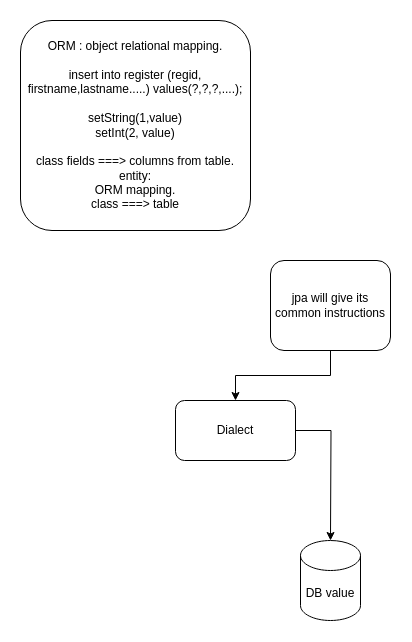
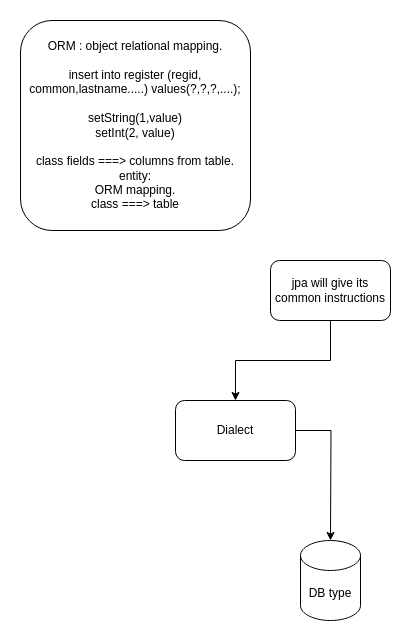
node "ORM : object relational mapping. insert into register (regid, firstname,lastname.....) values(?,?,?,....); setString(1,value) setInt(2, value) class fields ===> columns from table. entity: ORM mapping. class ===> table": label "ORM : object relational mapping. insert into register (regid, firstname,lastname.....) values(?,?,?,....); setString(1,value) setInt(2, value) class fields ===> columns from table. entity: ORM mapping. class ===> table" -> "ORM : object relational mapping. insert into register (regid, common,lastname.....) values(?,?,?,....); setString(1,value) setInt(2, value) class fields ===> columns from table. entity: ORM mapping. class ===> table"
node "jpa will give its common instructions": size 120x90 -> 120x60
node "DB value": label "DB value" -> "DB type"
